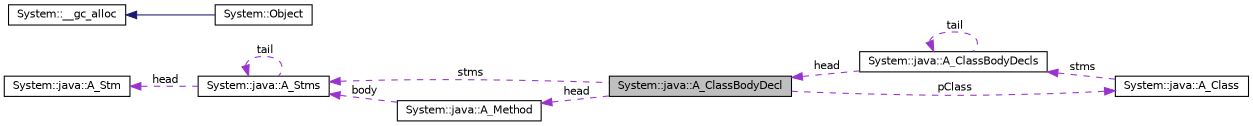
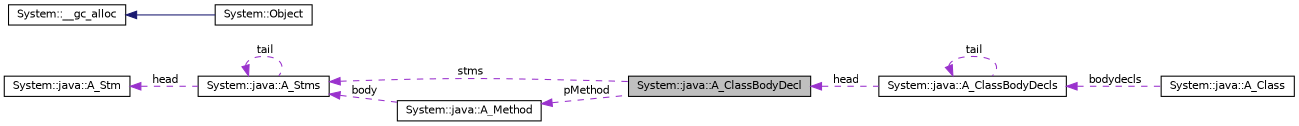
edge "System::java::A_Class" -> "System::java::A_ClassBodyDecls": label " stms" -> " bodydecls"
edge "System::java::A_ClassBodyDecl" -> "System::java::A_Method": label " head" -> " pMethod"
edge "System::java::A_ClassBodyDecl" -> "System::java::A_Class": removed, label "pClass"
